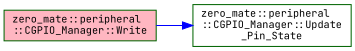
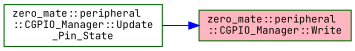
edge "zero_mate::peripheral ::CGPIO_Manager::Write" -> "zero_mate::peripheral ::CGPIO_Manager::Update _Pin_State": reversed
